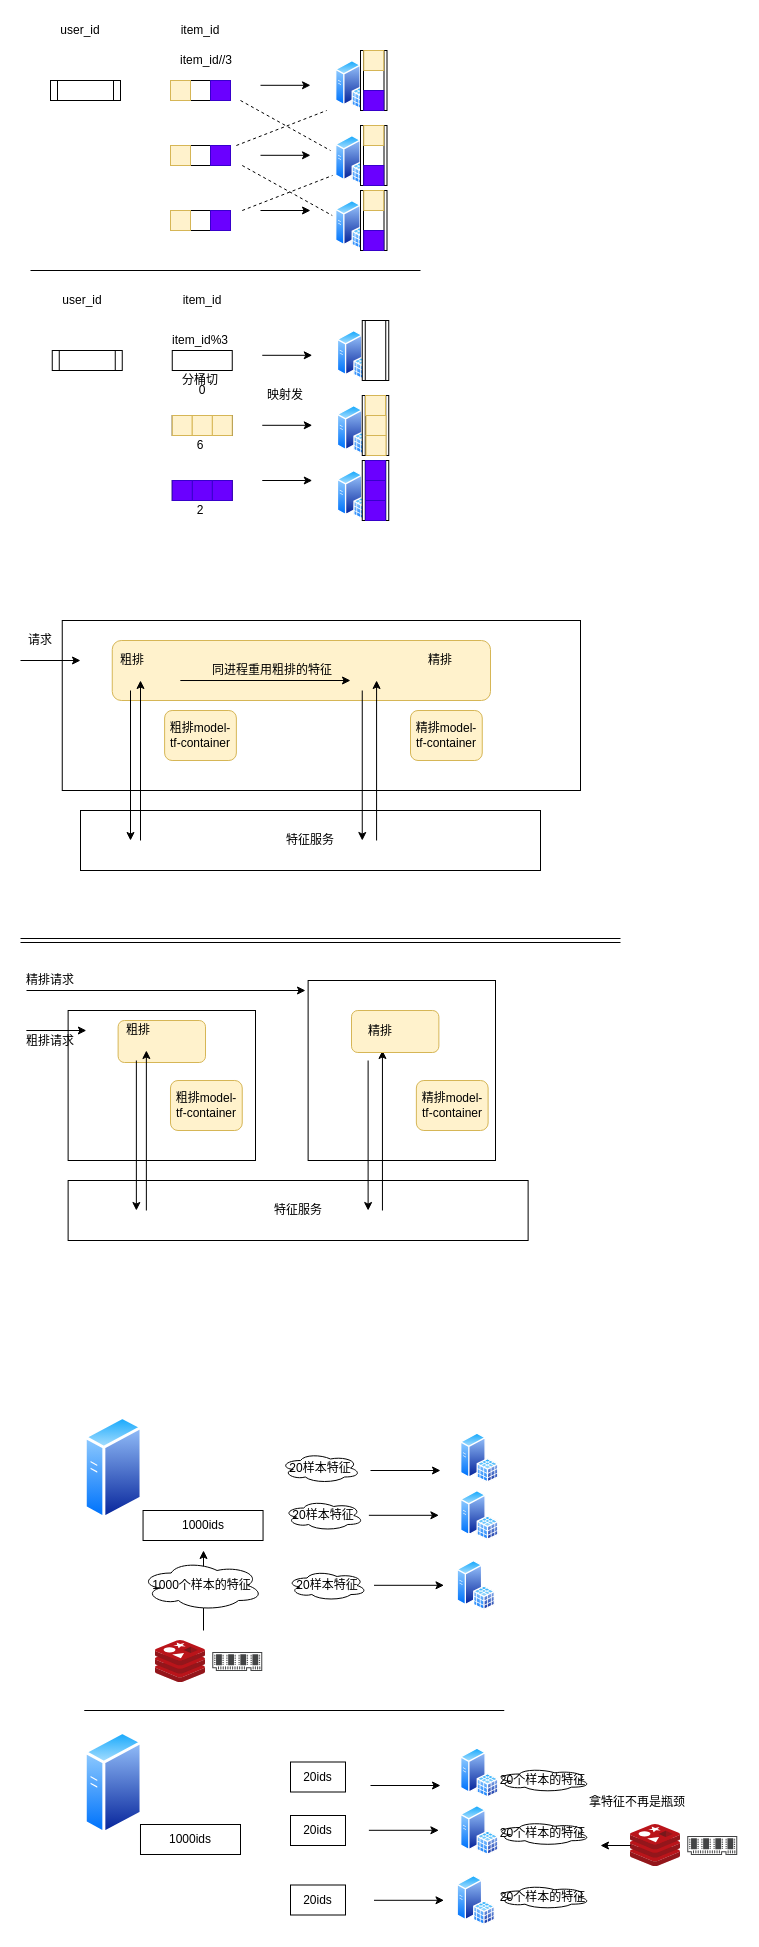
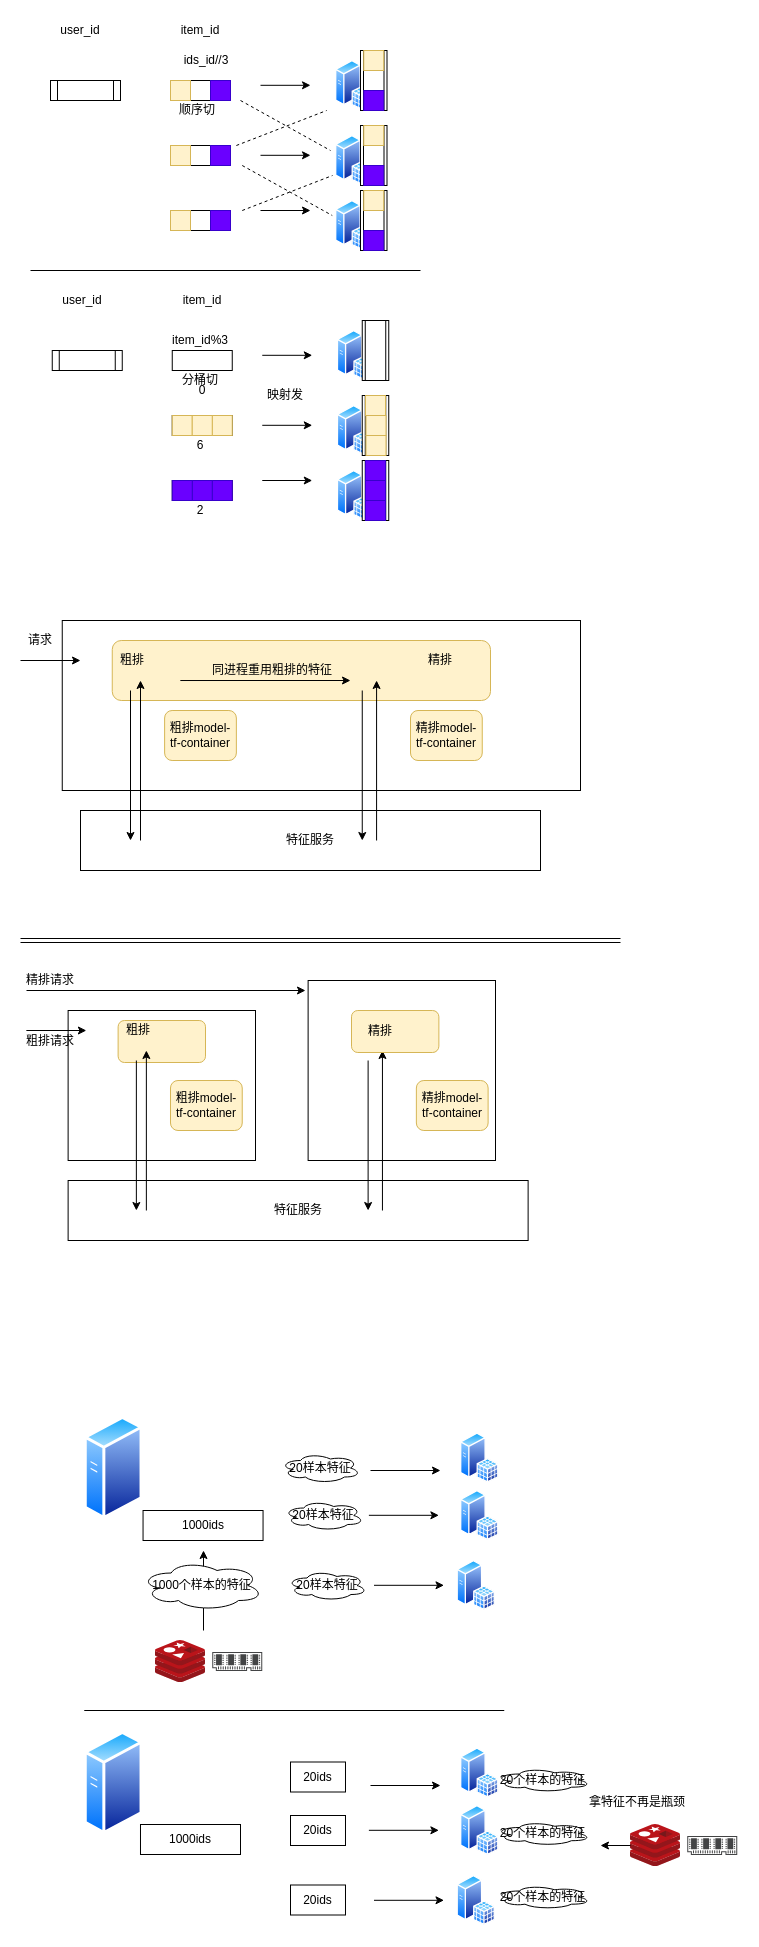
node "item_id//3": label "item_id//3" -> "ids_id//3"
node "顺序切": added
